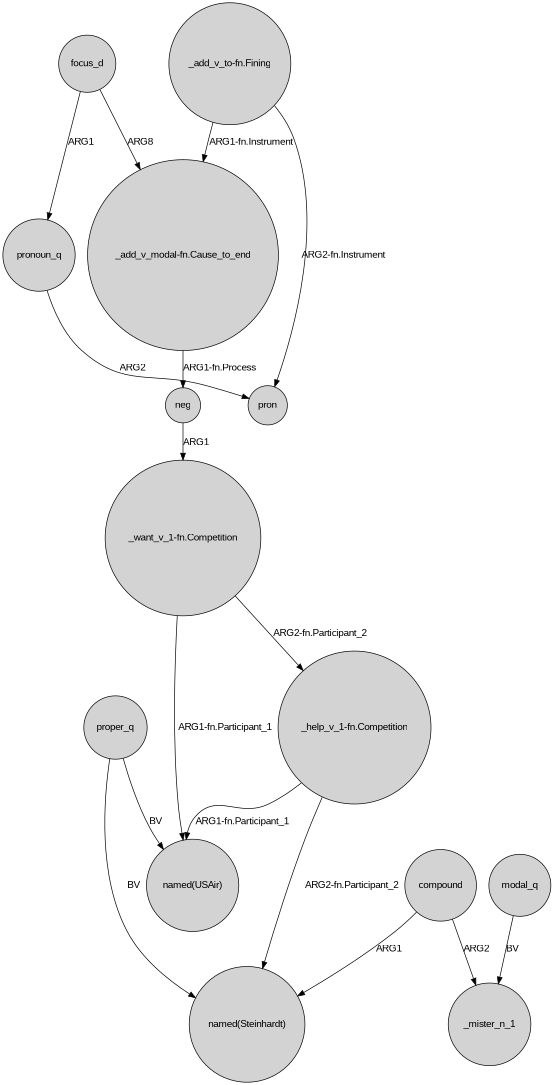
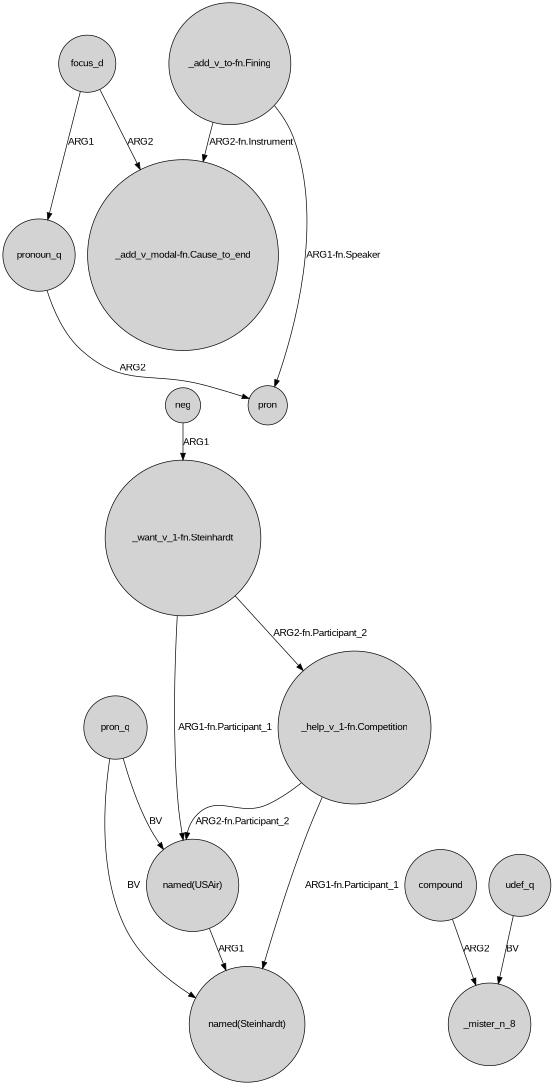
edge "focus_d" -> "_add_v_modal-fn.Cause_to_end": label "ARG8" -> "ARG2"
edge "_add_v_to-fn.Fining" -> "_add_v_modal-fn.Cause_to_end": label "ARG1-fn.Instrument" -> "ARG2-fn.Instrument"
edge "_add_v_to-fn.Fining" -> "pron": label "ARG2-fn.Instrument" -> "ARG1-fn.Speaker"
edge "_add_v_modal-fn.Cause_to_end" -> "neg": removed, label "ARG1-fn.Process"
node "_want_v_1-fn.Competition": label "_want_v_1-fn.Competition" -> "_want_v_1-fn.Steinhardt"
node "proper_q": label "proper_q" -> "pron_q"
edge "_help_v_1-fn.Competition" -> "named(USAir)": label "ARG1-fn.Participant_1" -> "ARG2-fn.Participant_2"
edge "_help_v_1-fn.Competition" -> "named(Steinhardt)": label "ARG2-fn.Participant_2" -> "ARG1-fn.Participant_1"
node "modal_q": label "modal_q" -> "udef_q"
edge "compound" -> "named(Steinhardt)": now "named(USAir)" -> "named(Steinhardt)"
node "_mister_n_1": label "_mister_n_1" -> "_mister_n_8"
